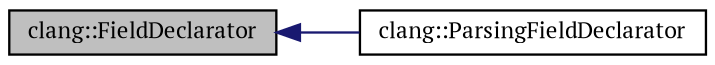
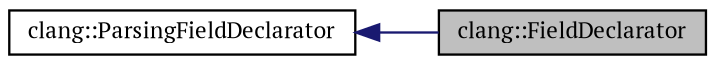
edge "clang::ParsingFieldDeclarator" -> "clang::FieldDeclarator": reversed
